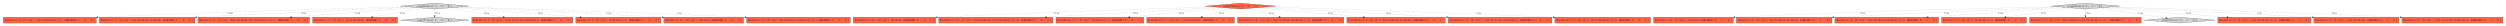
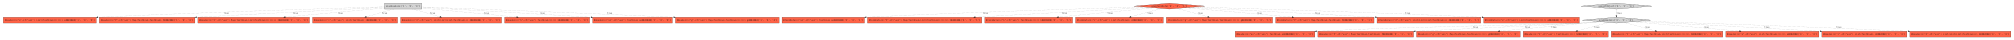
node "enumHeaders['1', '0', '0']": shape diamond -> box
edge "enumHeaders['0', '1', '0']" -> "assertObject['0', '1', '0']": reversed
node "assertClass['1', '0', '0']": removed
